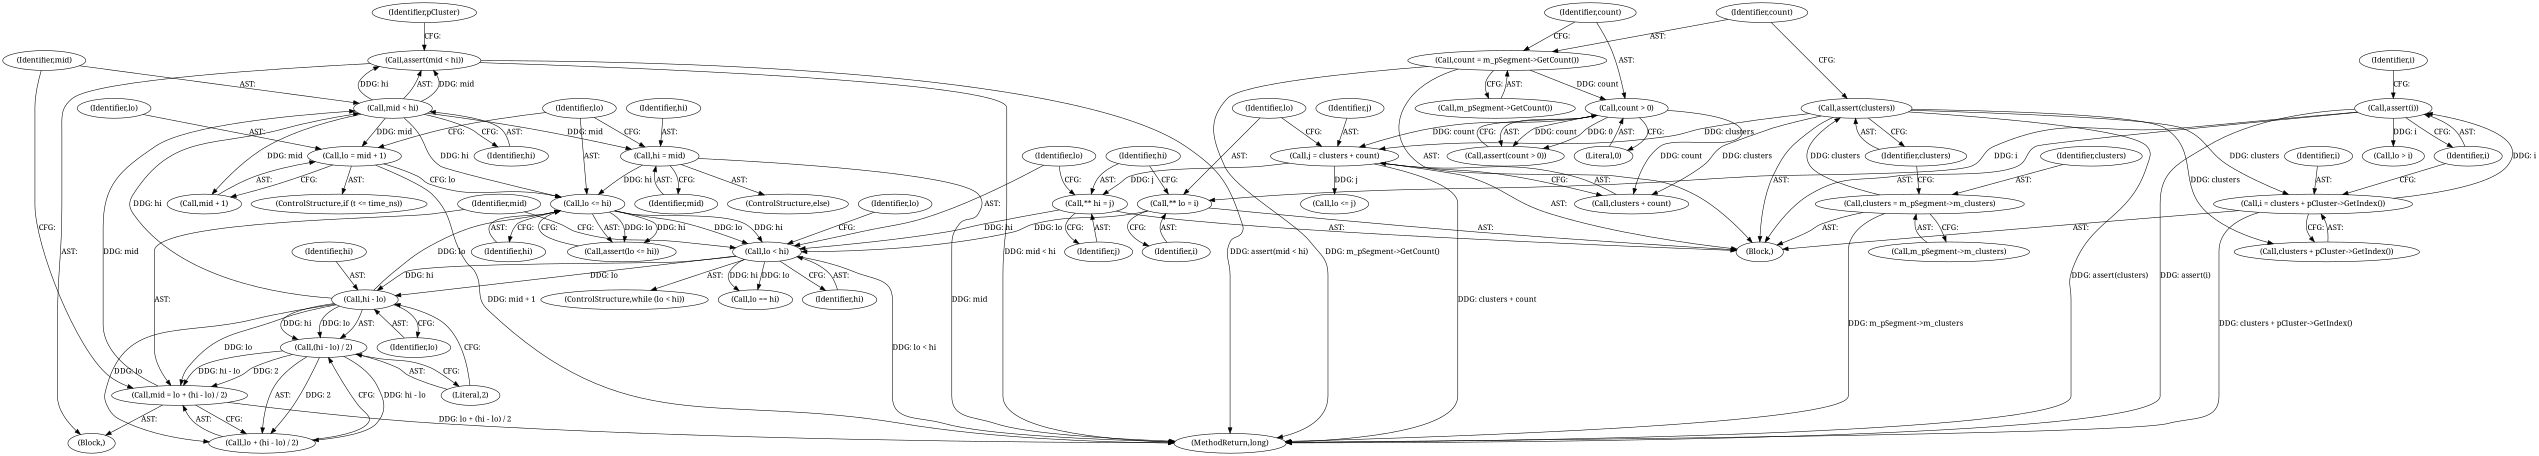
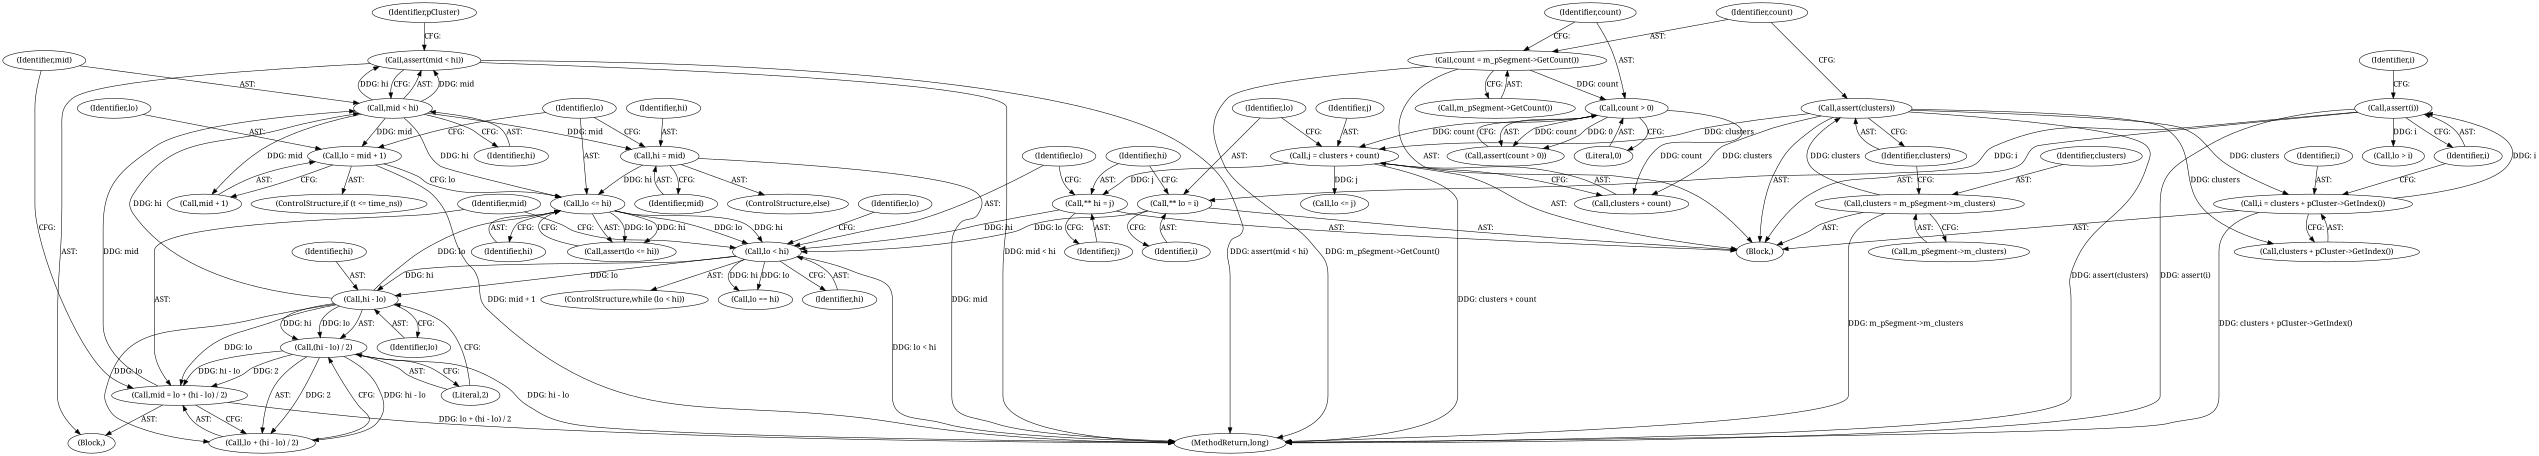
edge "(Call,assert(mid < hi))" -> "(Call,mid < hi)": added, label "CFG:"
edge "(Call,(hi - lo) / 2)" -> "(MethodReturn,long)": added, label "DDG: hi - lo"
